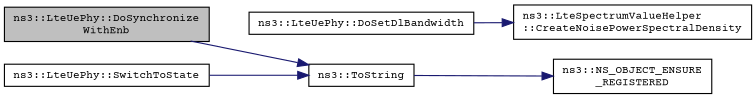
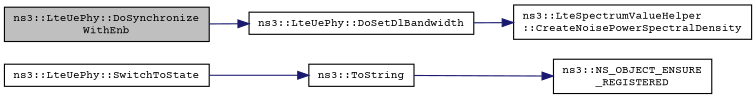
edge "ns3::LteUePhy::DoSynchronize WithEnb" -> "ns3::ToString": now "ns3::LteUePhy::DoSynchronize WithEnb" -> "ns3::LteUePhy::DoSetDlBandwidth"
